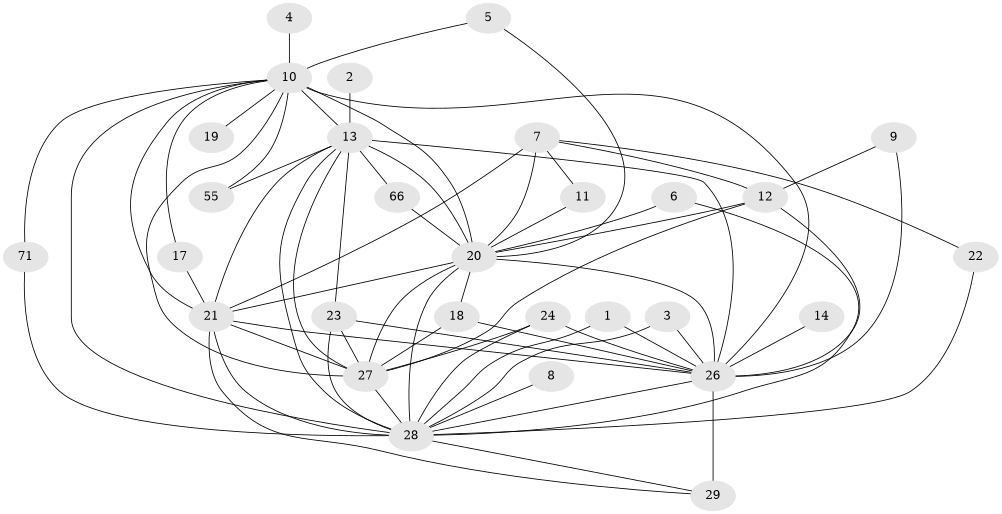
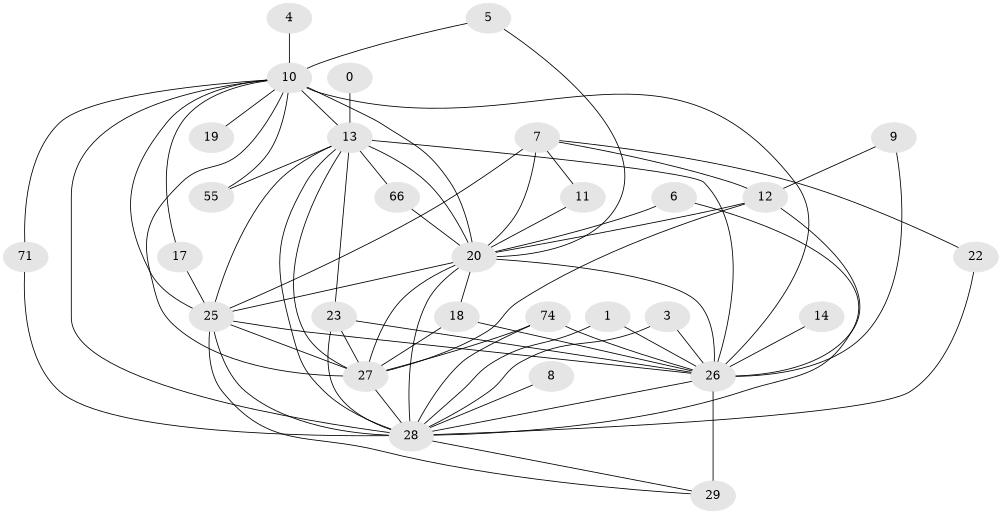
node "2": label "2" -> "0"
node "21": label "21" -> "25"
node "24": label "24" -> "74"
